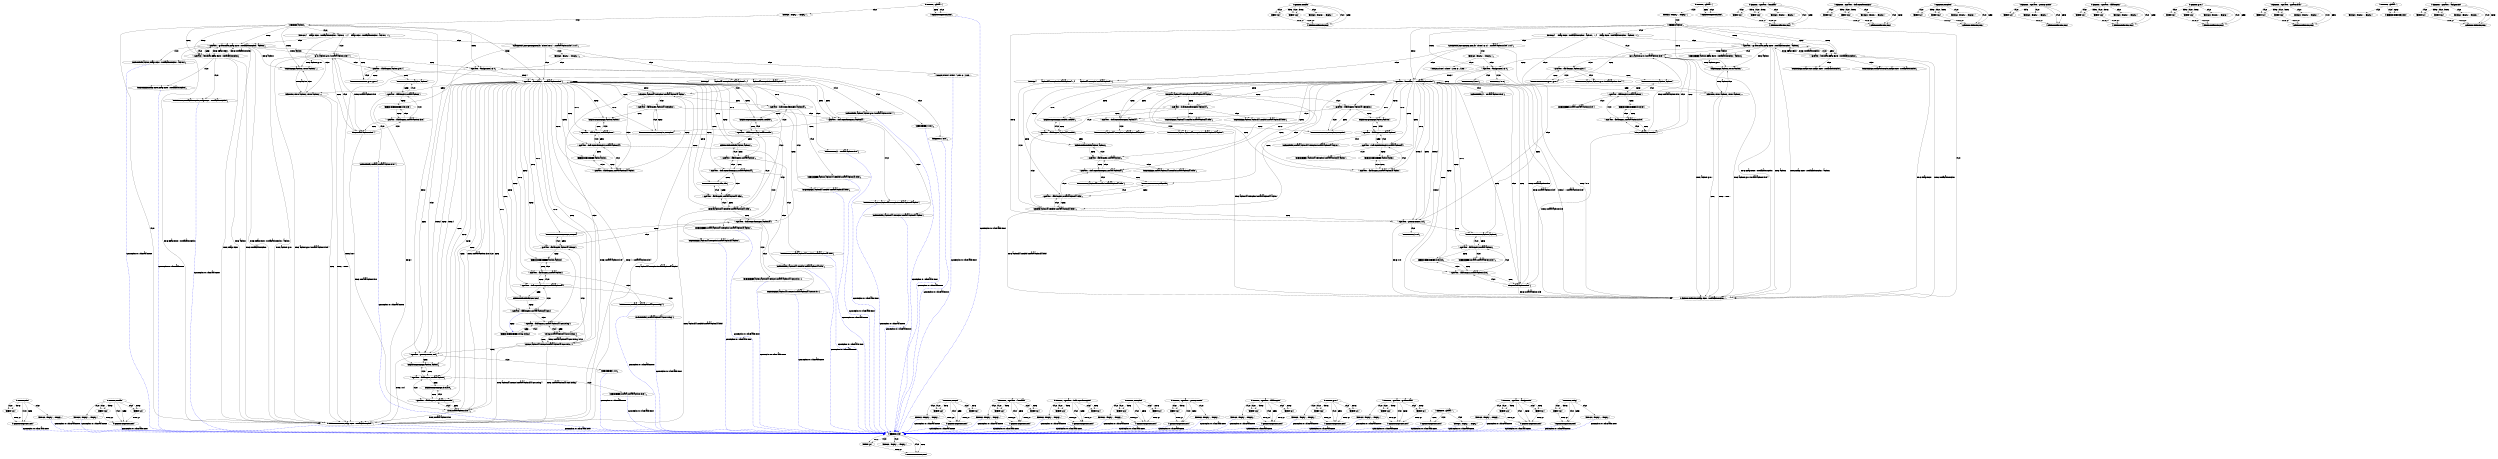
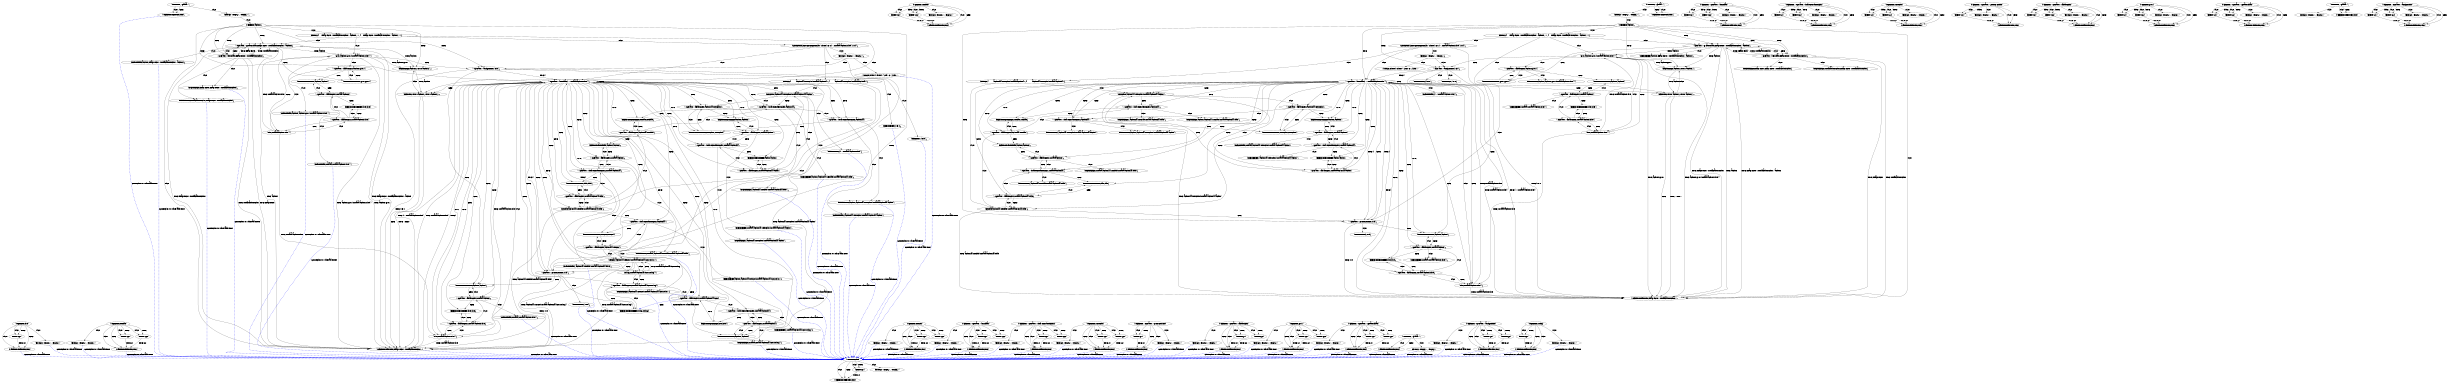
edge "(setIcon,actions[i].setIcon(m_data.actions[i].icon.strin...)" -> "(<operator>.fieldAccess,actions[i].setIcon)": reversed
edge "(<operator>.fieldAccess,m_data.actions[i].icon)" -> "(<operator>.fieldAccess,m_data.actions[i].icon.string)": reversed
